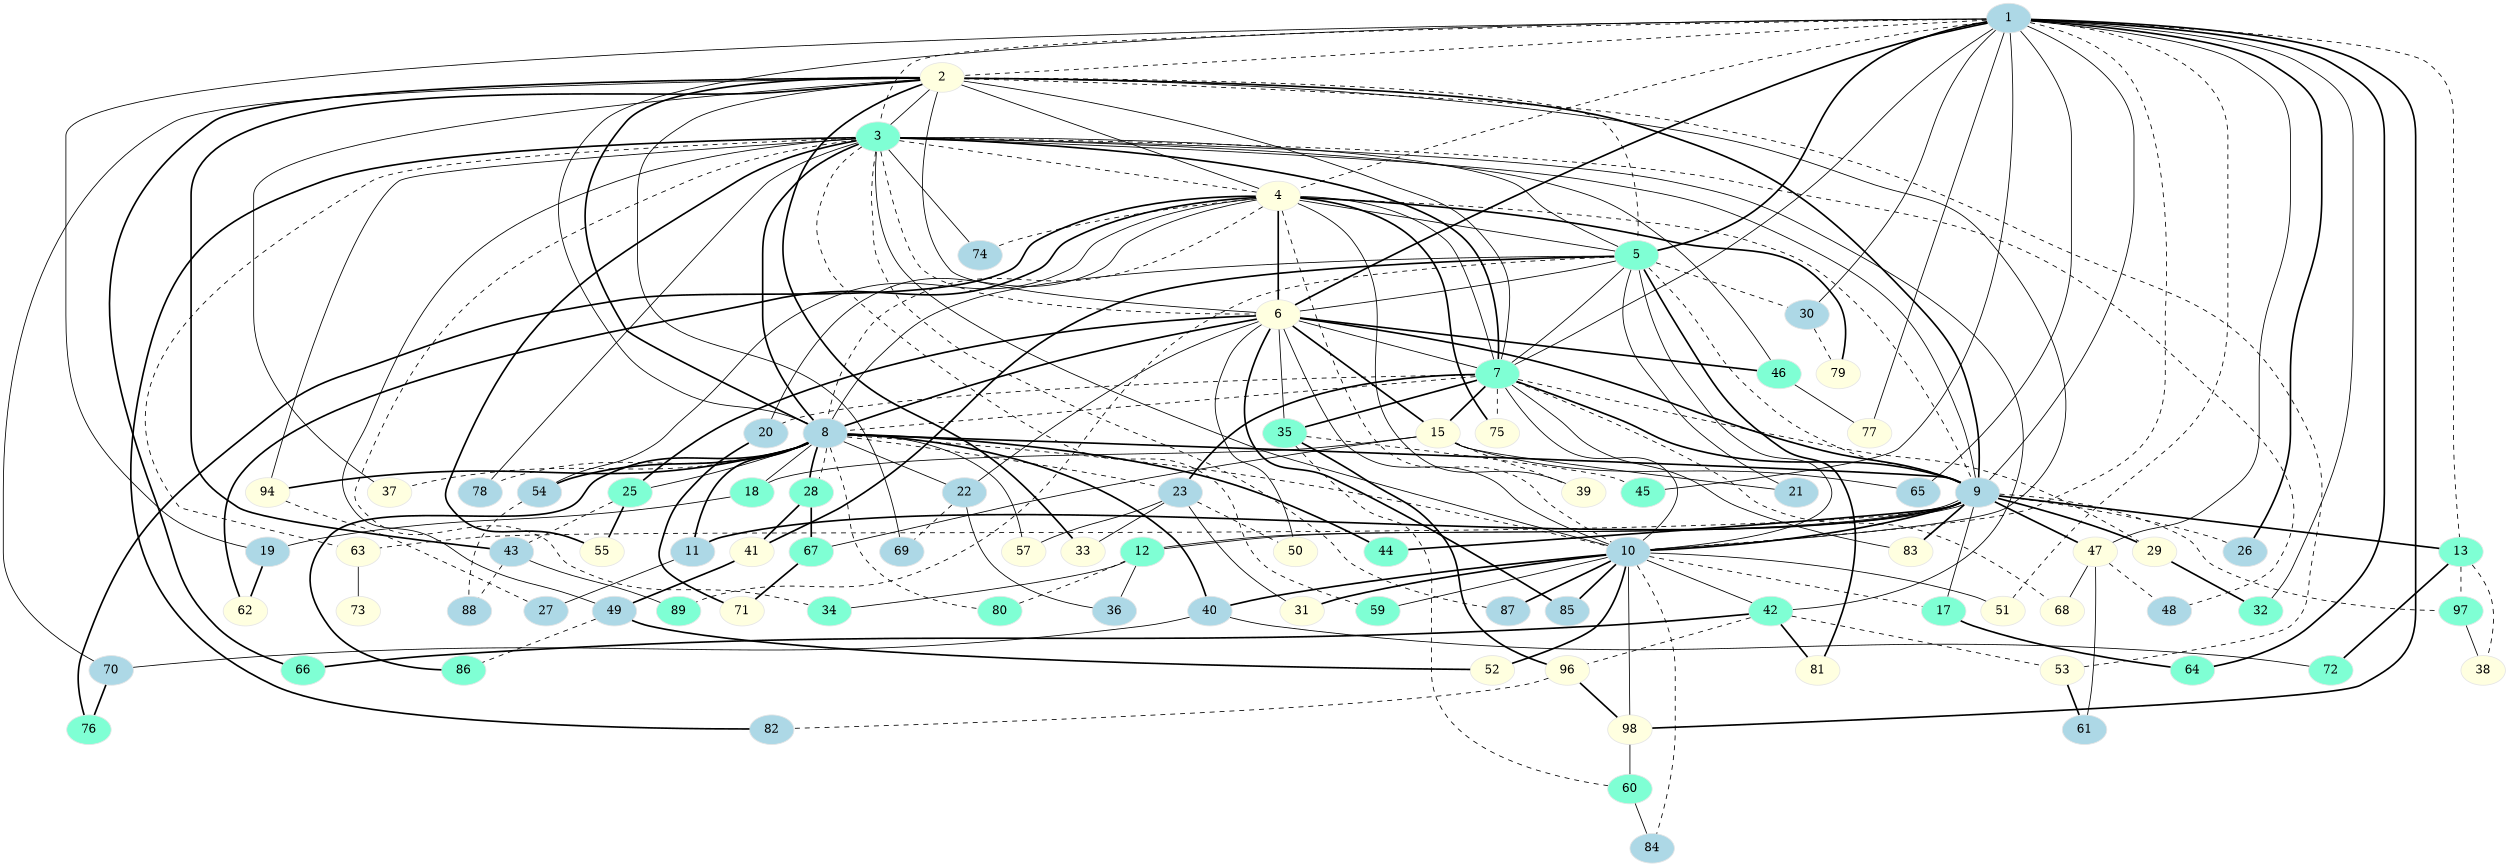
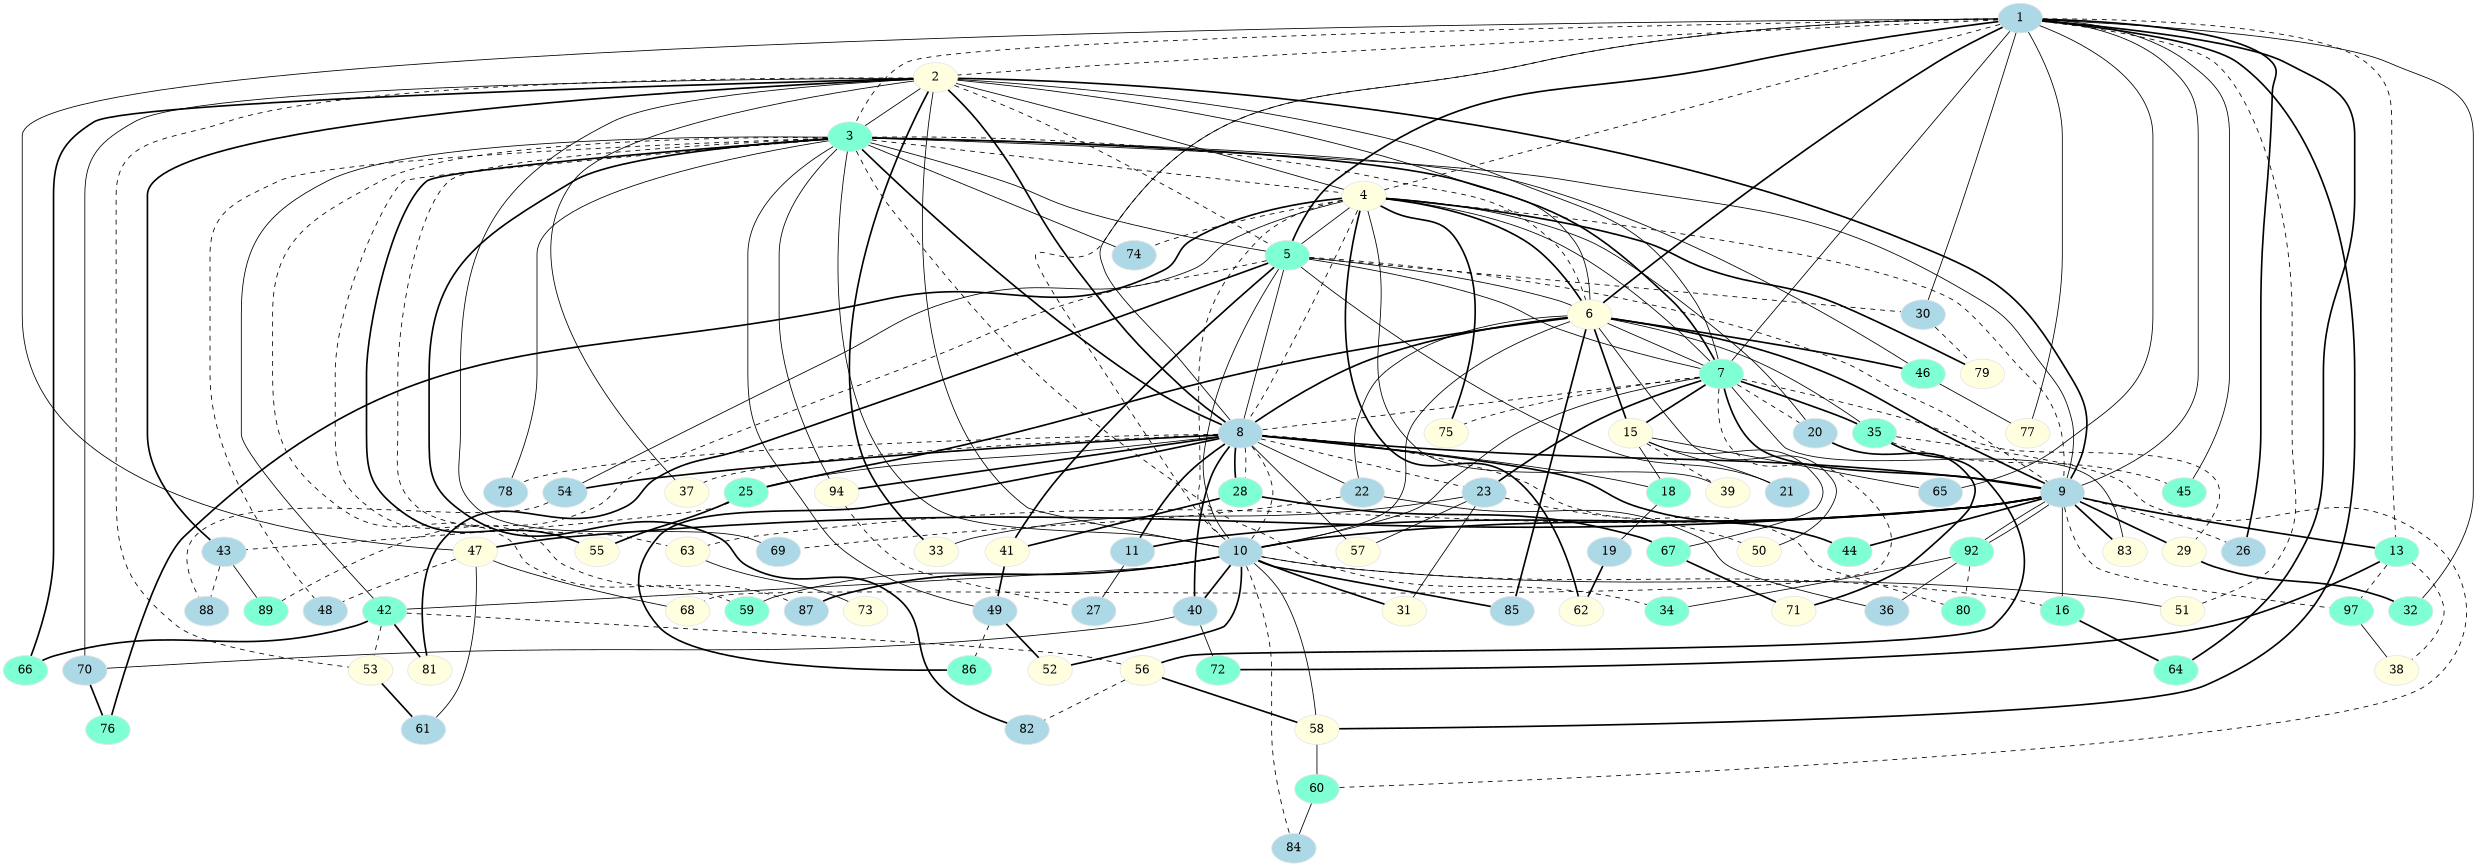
edge "1" -- "19": removed
node "12": label "12" -> "92"
node "17": label "17" -> "16"
node "96": label "96" -> "56"
node "98": label "98" -> "58"
